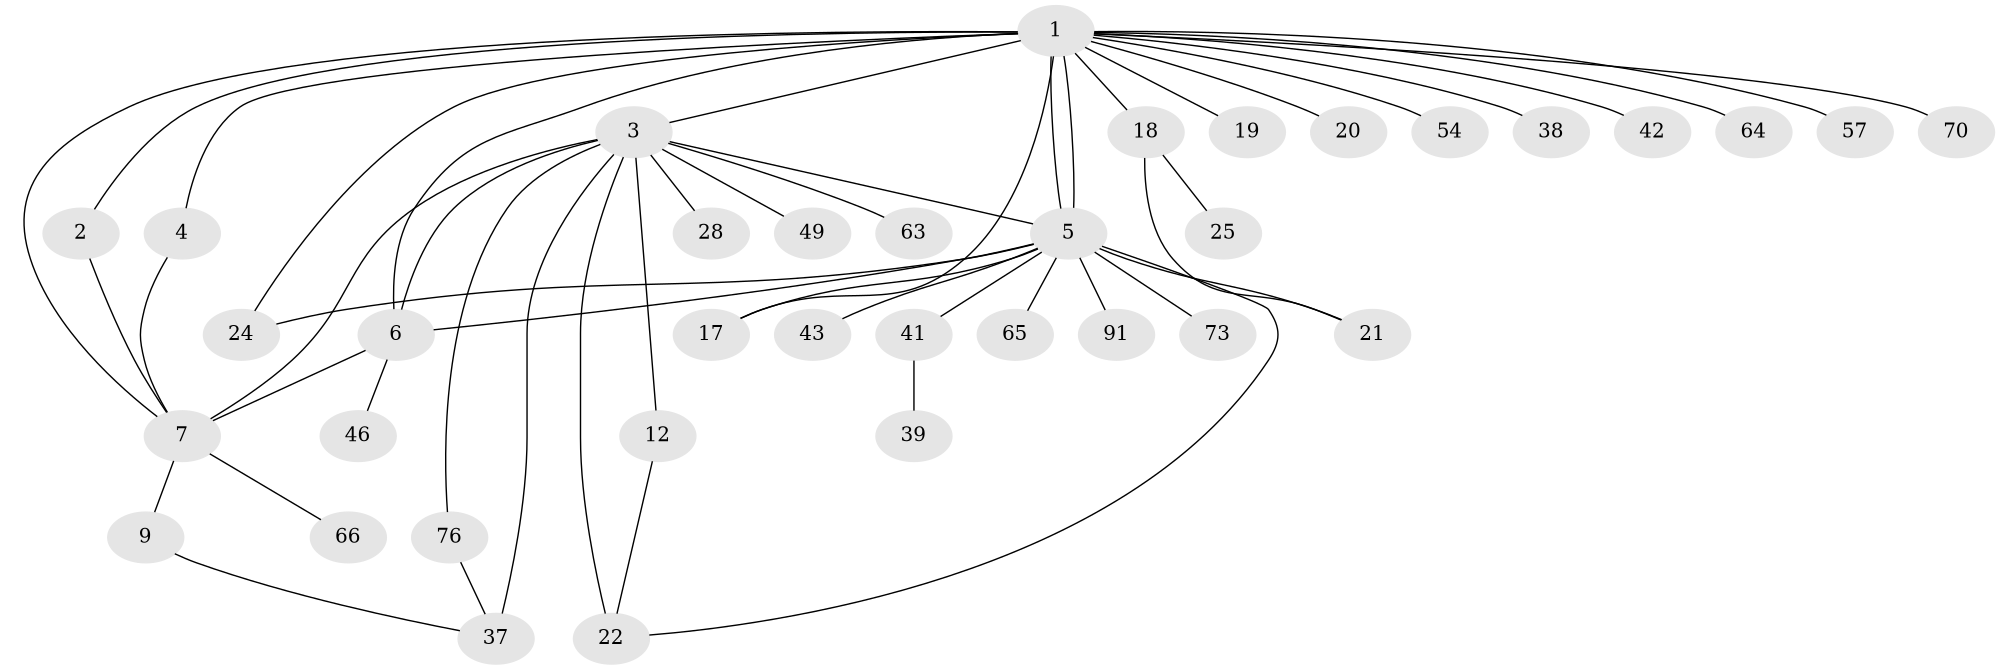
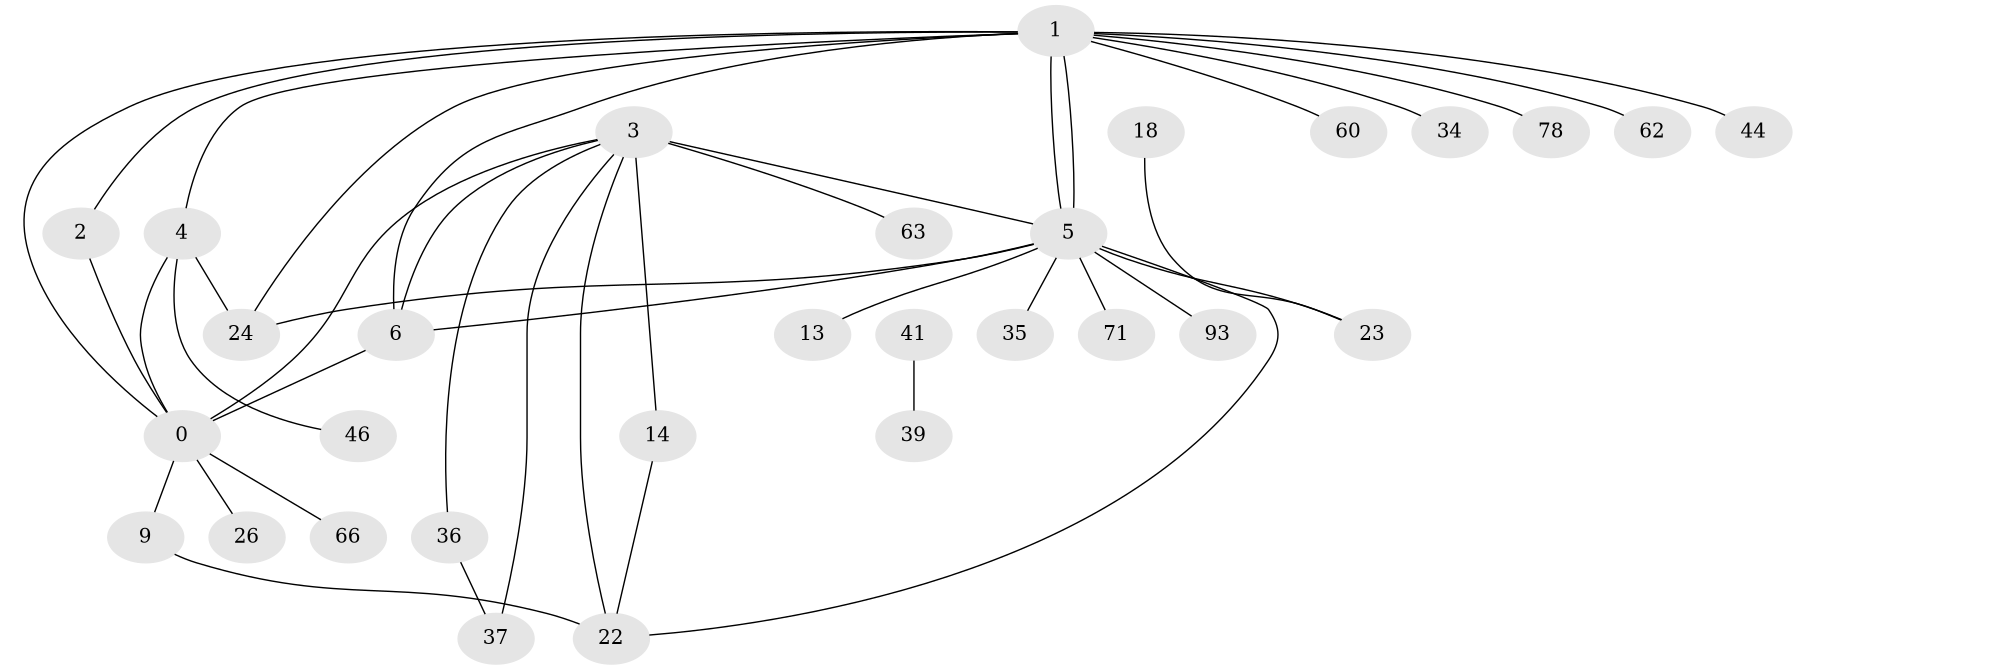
edge "1" -- "3": removed
edge "1" -- "18": removed
node "19": removed
node "20": label "20" -> "60"
node "54": label "54" -> "34"
node "38": label "38" -> "78"
node "42": label "42" -> "62"
node "64": label "64" -> "44"
node "57": removed
node "70": removed
node "28": removed
node "49": removed
node "25": removed
edge "4" -- "24": added
edge "5" -- "41": removed
node "17": removed
node "43": label "43" -> "13"
node "65": label "65" -> "35"
node "91": label "91" -> "71"
node "73": label "73" -> "93"
node "21": label "21" -> "23"
edge "6" -- "46": now "4" -- "46"
node "7": label "7" -> "0"
node "12": label "12" -> "14"
node "26": added
node "76": label "76" -> "36"
edge "9" -- "37": now "9" -- "22"
